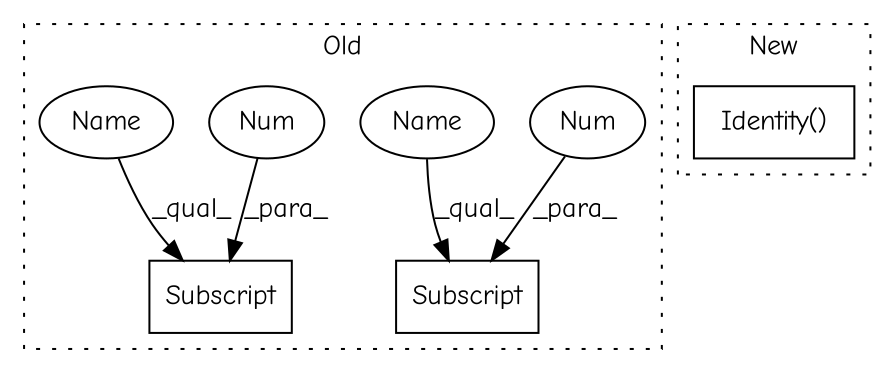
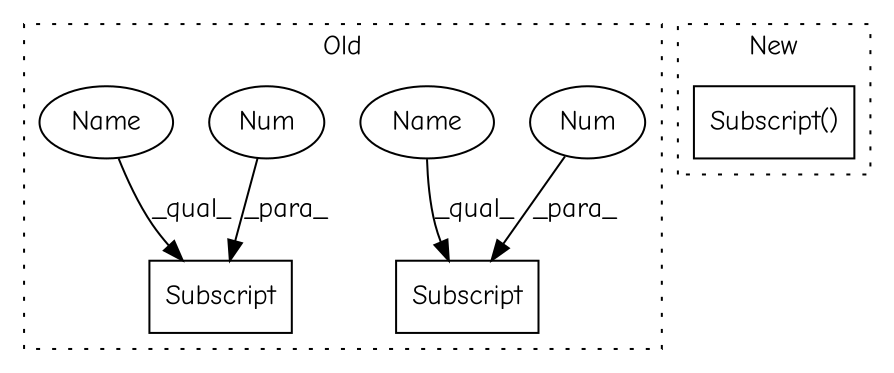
node "Identity()": label "Identity()" -> "Subscript()"
